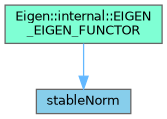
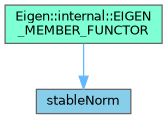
node "Eigen::internal::EIGEN _EIGEN_FUNCTOR": label "Eigen::internal::EIGEN _EIGEN_FUNCTOR" -> "Eigen::internal::EIGEN _MEMBER_FUNCTOR"
